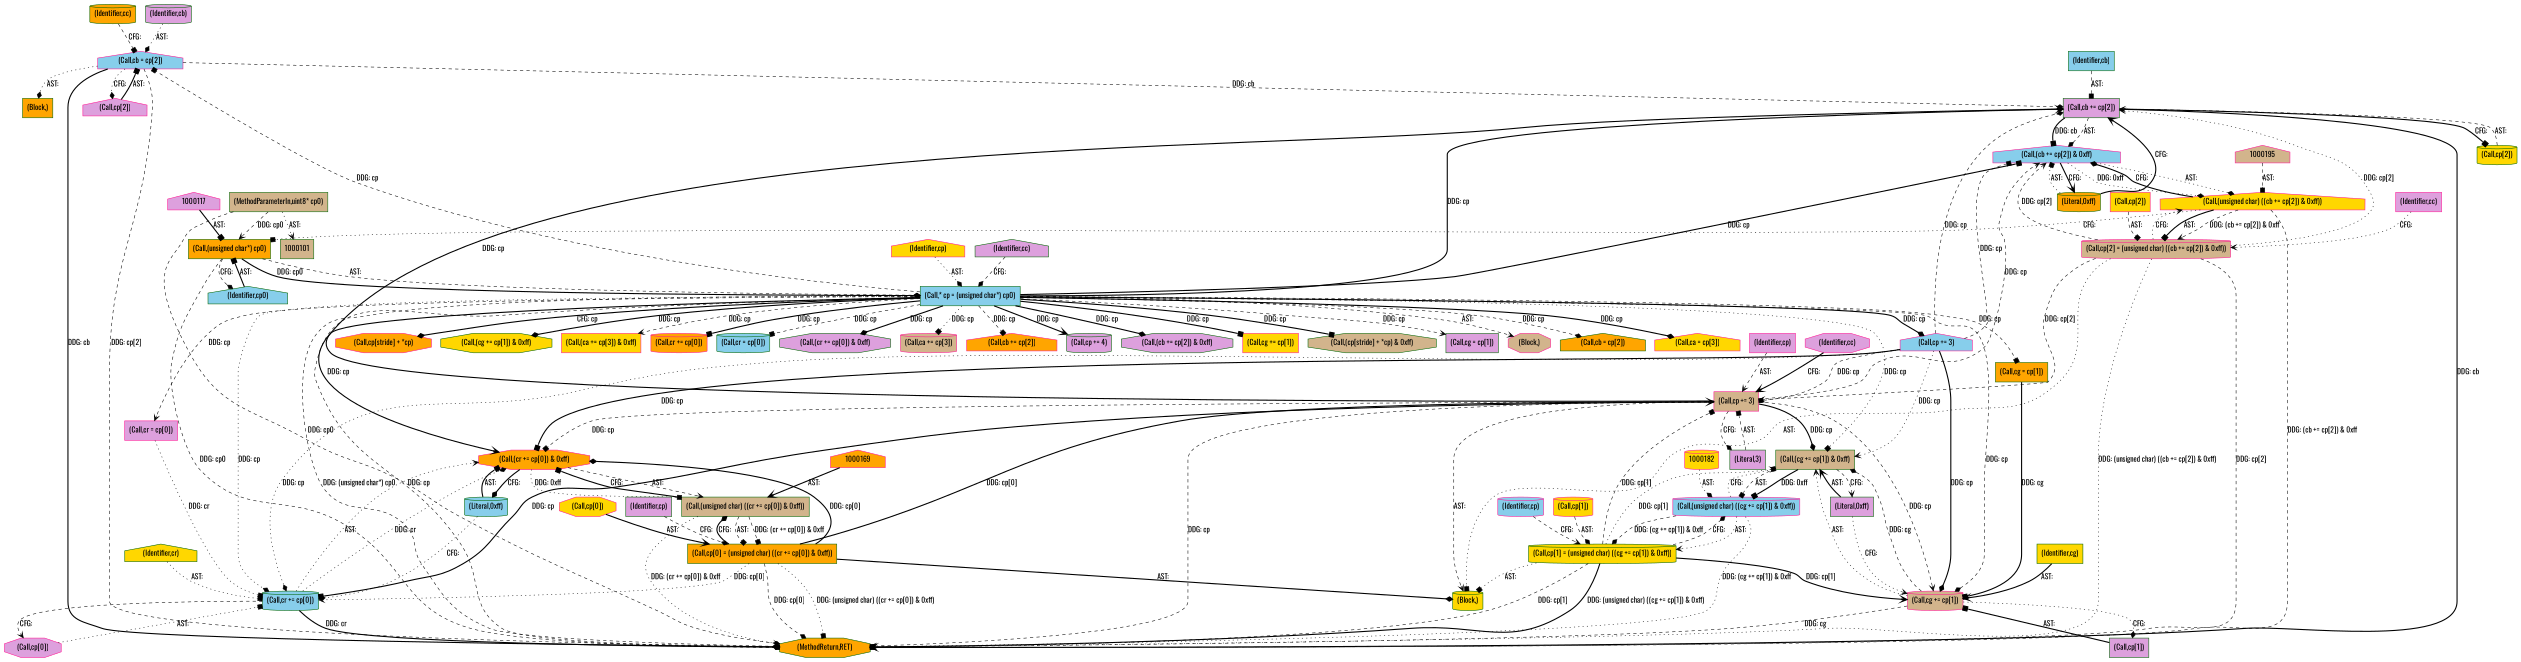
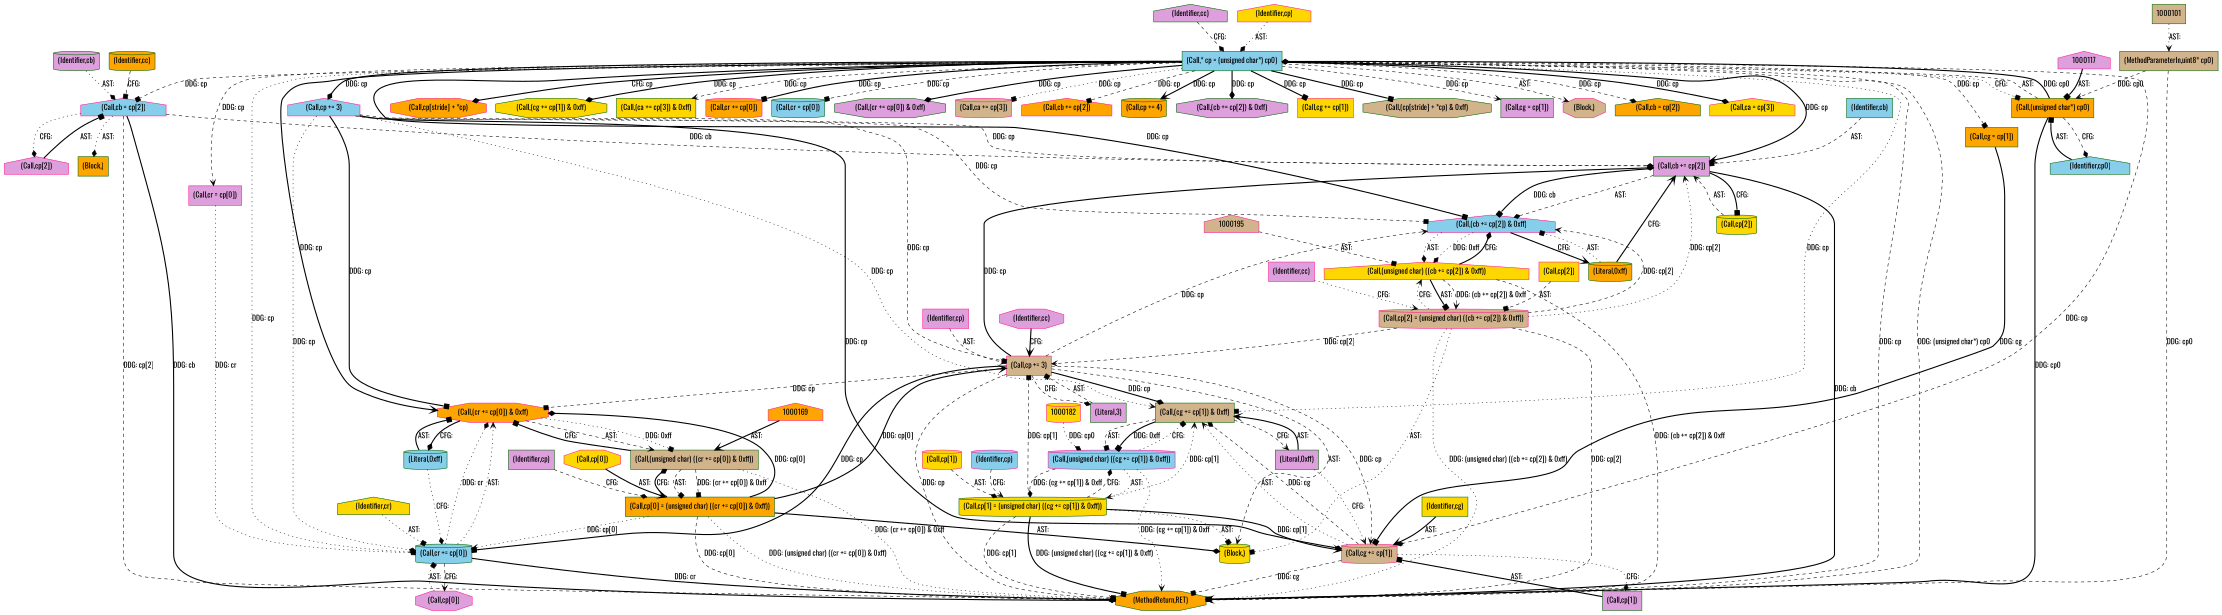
edge "(MethodParameterIn,uint8* cp0)" -> "1000101": reversed
edge "(Call,(unsigned char) ((cb += cp[2]) & 0xff))" -> "(Call,(unsigned char*) cp0)": now "(Call,* cp = (unsigned char*) cp0)" -> "(Call,(unsigned char*) cp0)"
node "(Call,(ca += cp[3]) & 0xff)": color deeppink -> darkgreen
node "(Call,cp += 4)": fillcolor plum -> orange
edge "1000182" -> "(Call,(unsigned char) ((cg += cp[1]) & 0xff))": label "AST: " -> "DDG: cp0"
edge "(Call,(unsigned char*) cp0)" -> "(MethodReturn,RET)": style dashed -> bold
